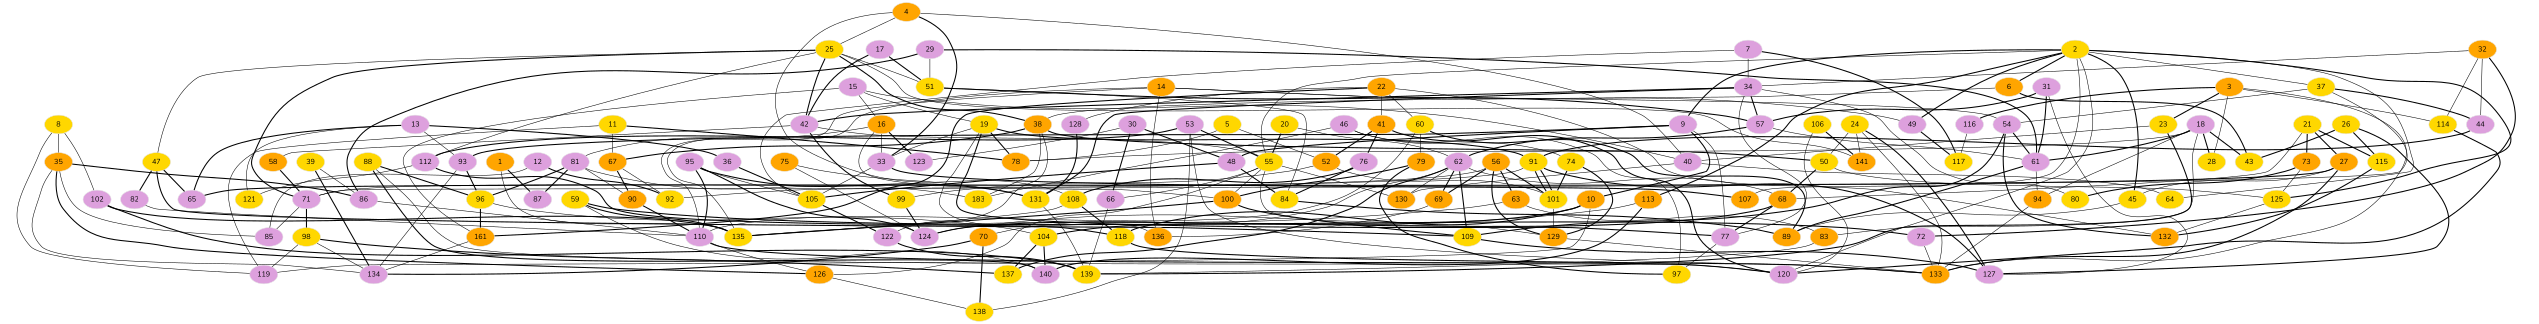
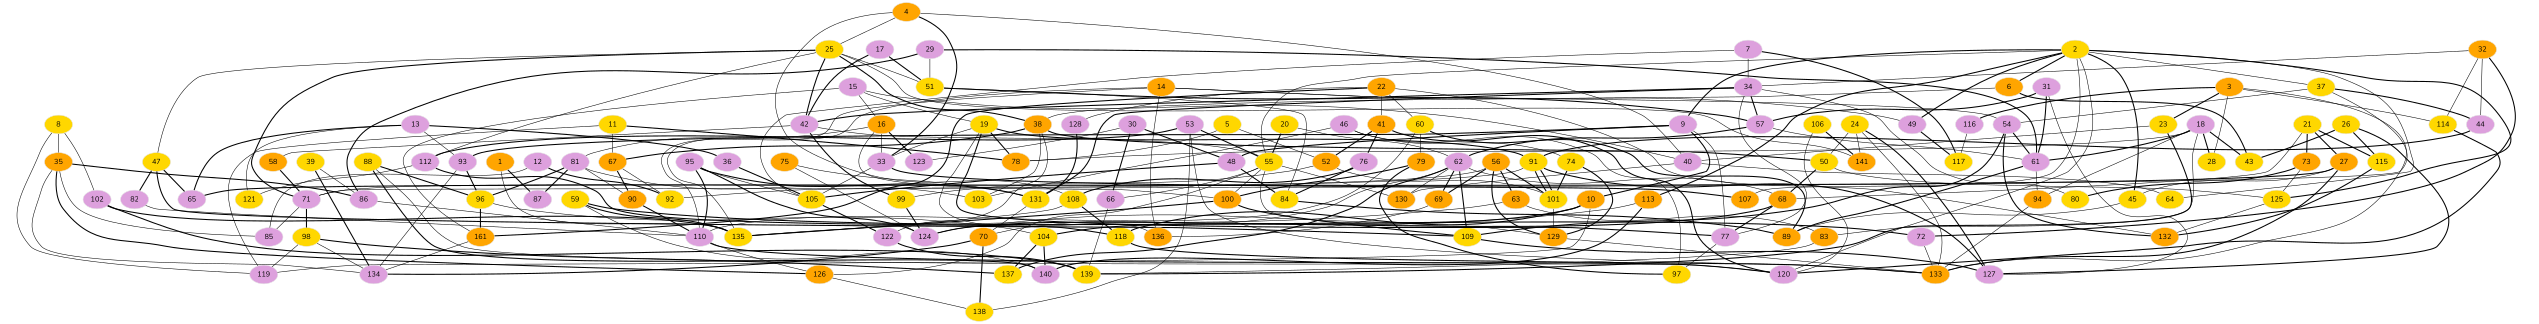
node "183": label "183" -> "103"
edge "131" -- "139": now "131" -- "70"
